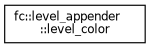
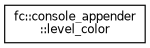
node "fc::level_appender ::level_color": label "fc::level_appender ::level_color" -> "fc::console_appender ::level_color"
